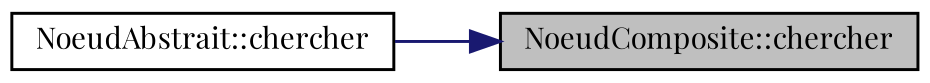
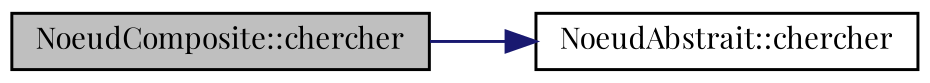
edge "NoeudAbstrait::chercher" -> "NoeudComposite::chercher": reversed
